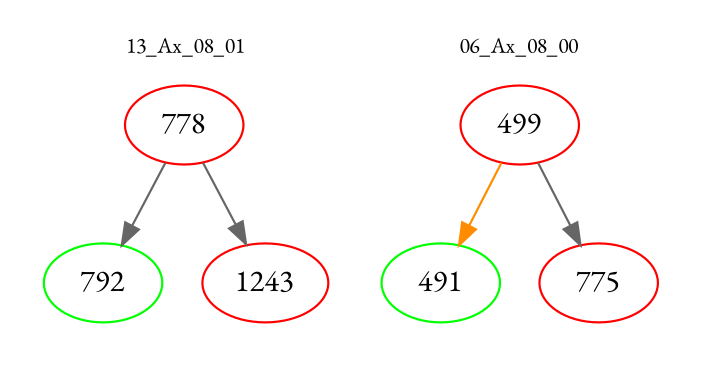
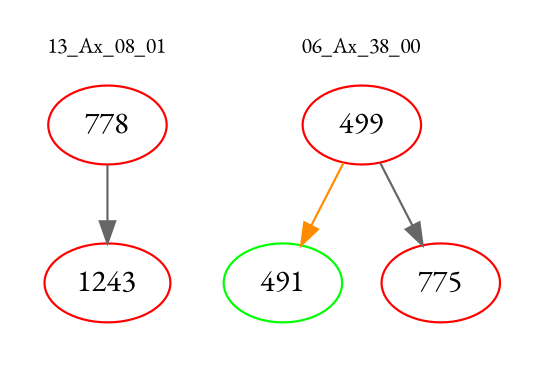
cluster "06_Ax_08_00": label "06_Ax_08_00" -> "06_Ax_38_00"
node "792": removed
